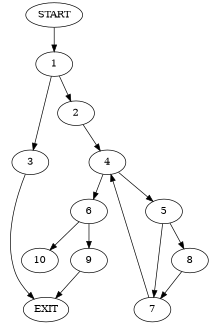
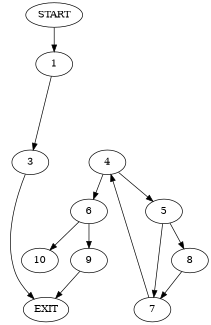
node "2": removed
